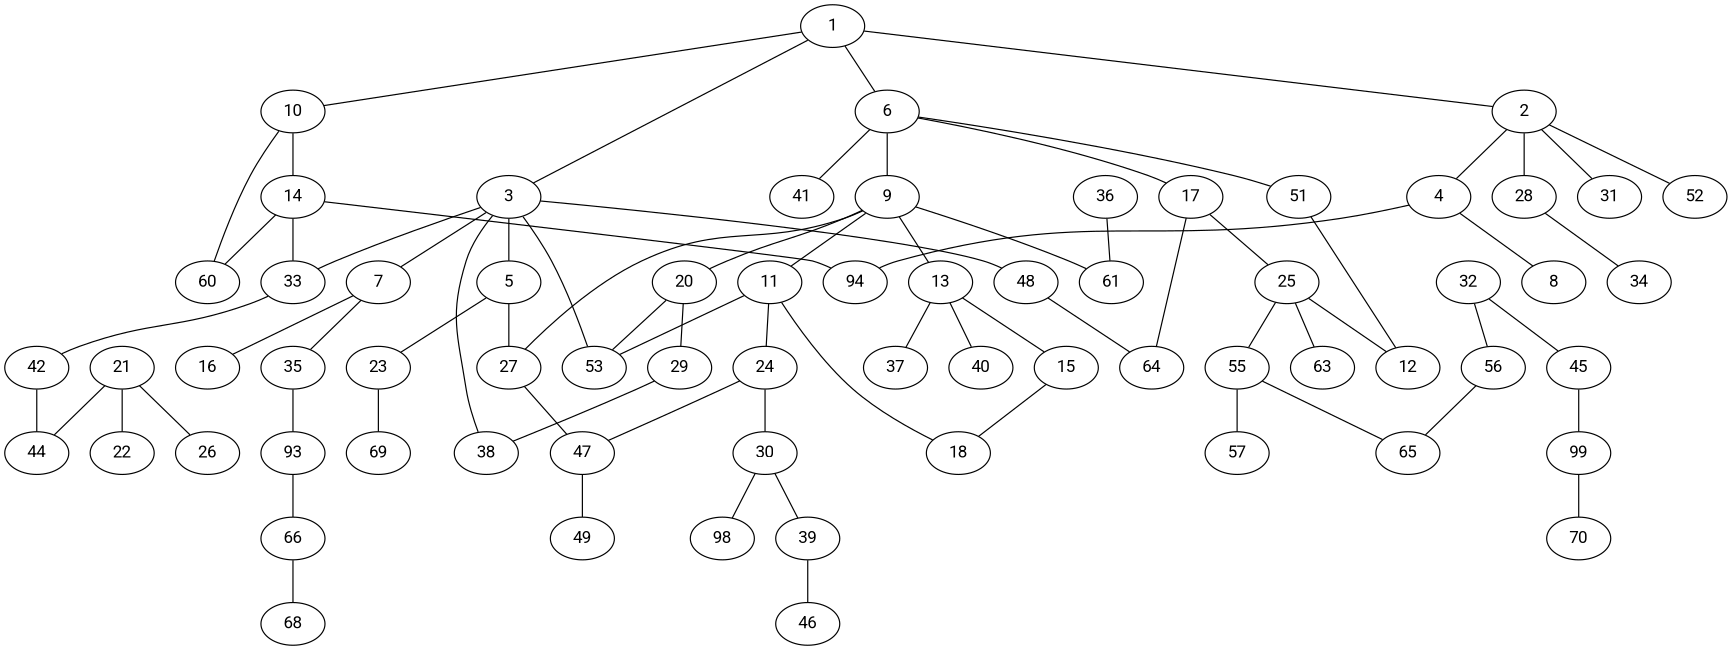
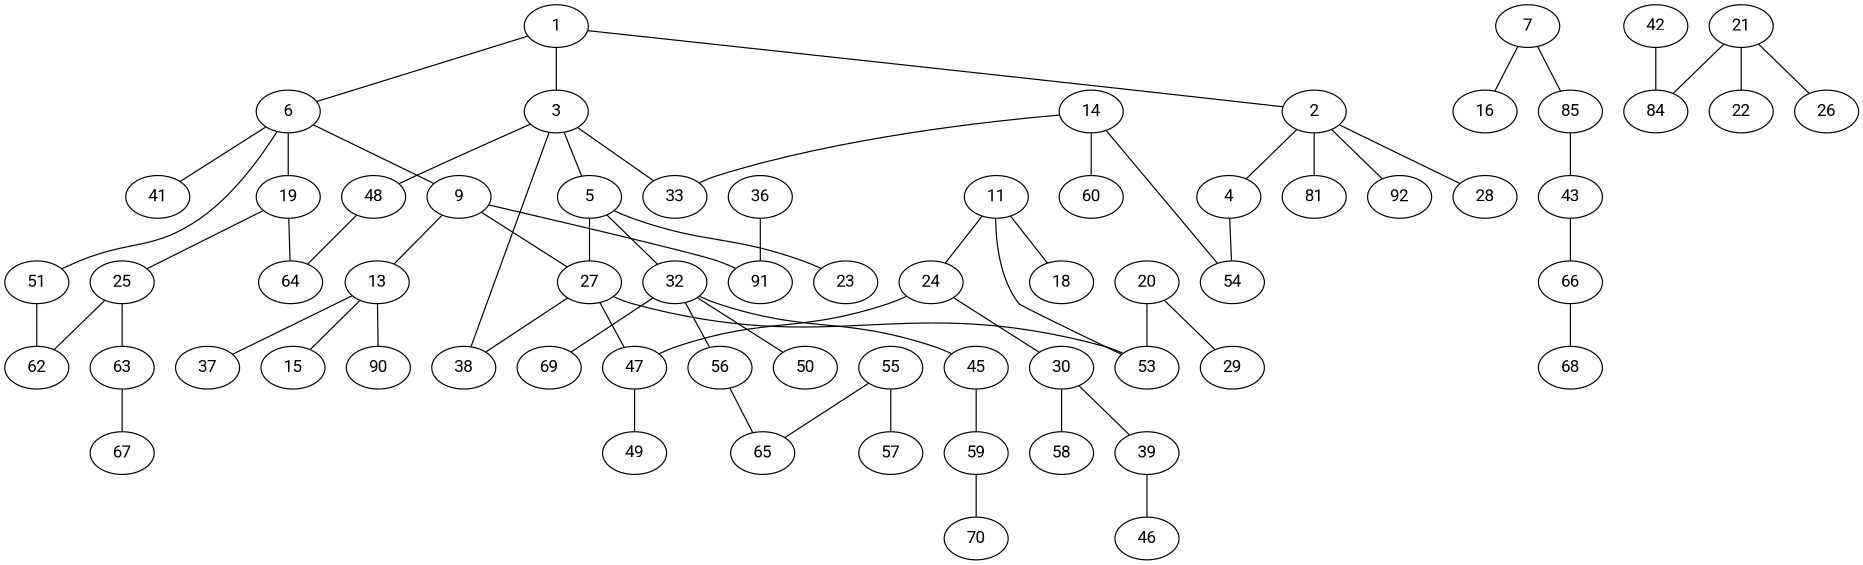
node "10": removed
node "17": label "17" -> "19"
node "31": label "31" -> "81"
node "52": label "52" -> "92"
edge "3" -- "7": removed
edge "9" -- "20": removed
edge "9" -- "11": removed
edge "5" -- "32": added
edge "3" -- "53": now "27" -- "53"
node "94": label "94" -> "54"
node "61": label "61" -> "91"
node "8": removed
node "34": removed
edge "33" -- "42": removed
edge "25" -- "55": removed
node "35": label "35" -> "85"
node "50": added
node "40": label "40" -> "90"
node "12": label "12" -> "62"
edge "15" -- "18": removed
edge "23" -- "69": now "32" -- "69"
edge "29" -- "38": now "27" -- "38"
node "44": label "44" -> "84"
node "67": added
node "93": label "93" -> "43"
node "99": label "99" -> "59"
node "98": label "98" -> "58"
